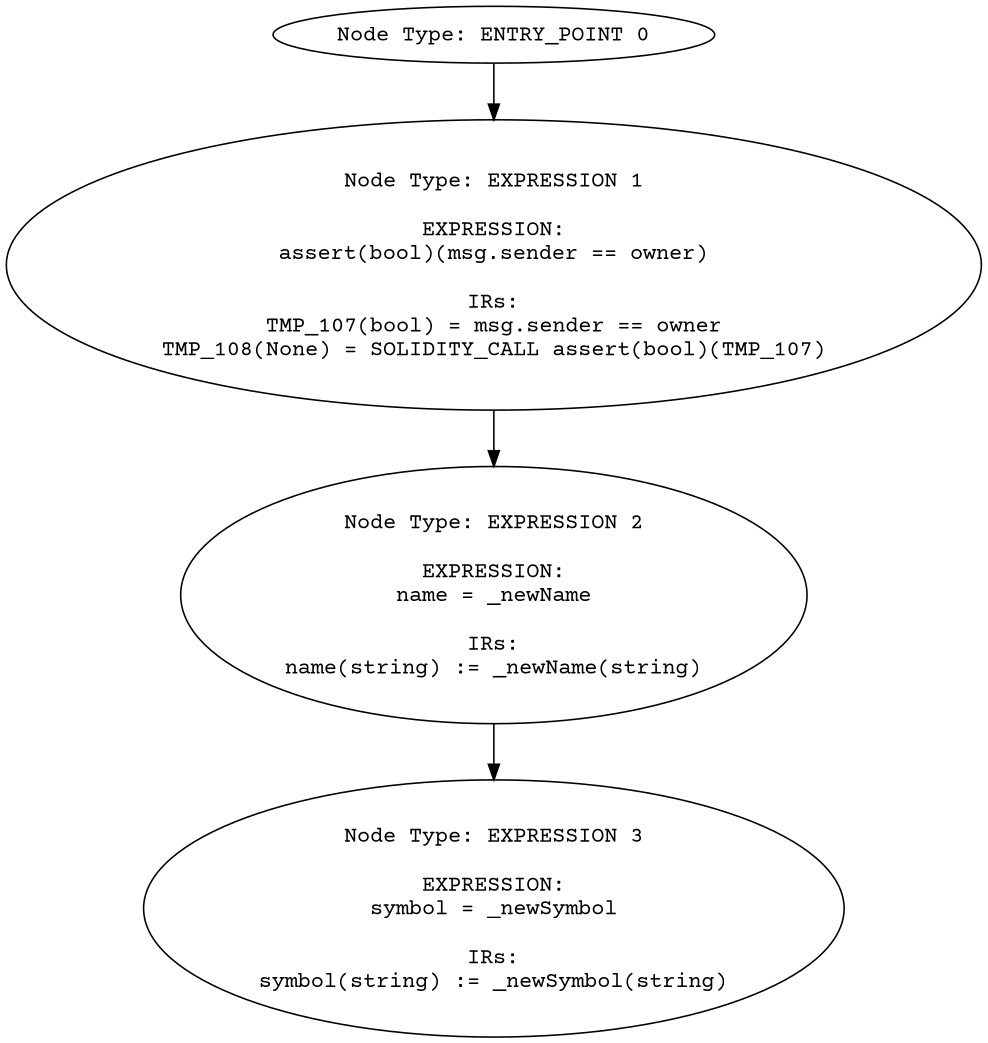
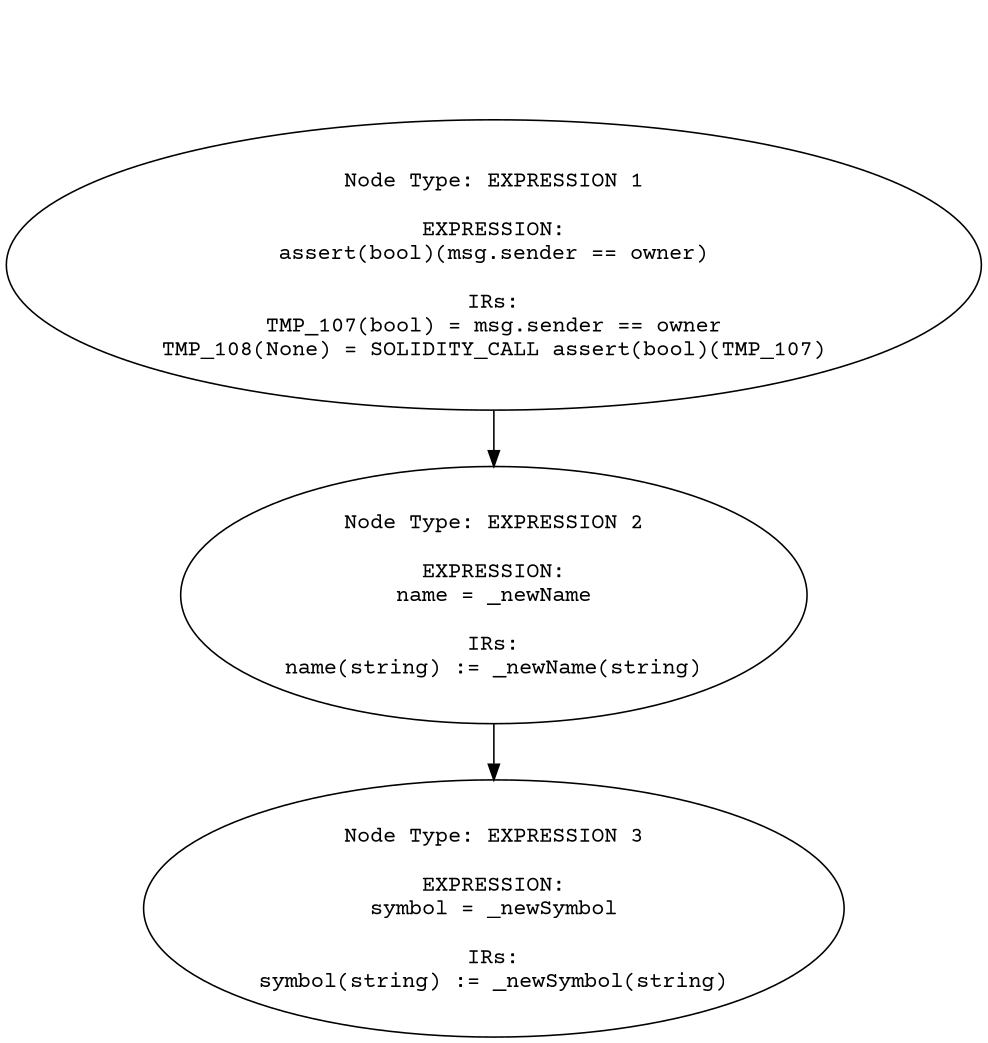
node "Node Type: ENTRY_POINT 0": removed
